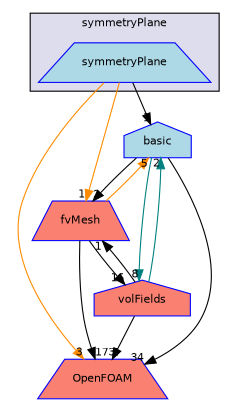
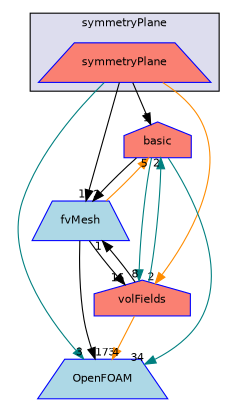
node "symmetryPlane": fillcolor lightblue -> salmon
edge "symmetryPlane" -> "fvMesh": color darkorange -> black
node "basic": fillcolor lightblue -> salmon
edge "symmetryPlane" -> "volFields": added
edge "symmetryPlane" -> "OpenFOAM": color darkorange -> teal
node "fvMesh": fillcolor salmon -> lightblue
edge "basic" -> "OpenFOAM": color black -> teal
edge "volFields" -> "OpenFOAM": color black -> darkorange
node "OpenFOAM": fillcolor salmon -> lightblue
